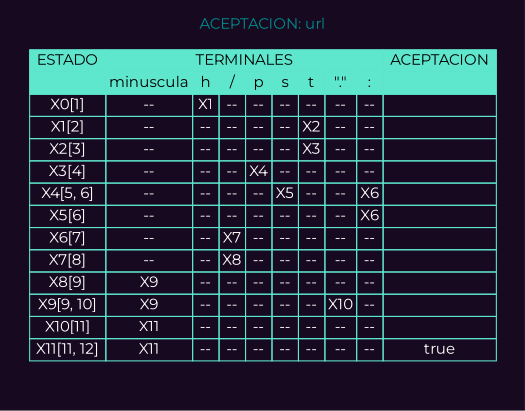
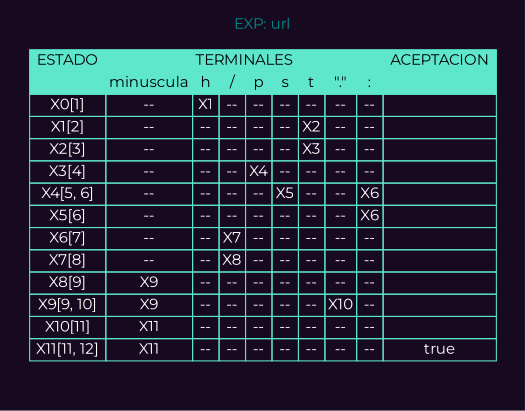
cluster "ACEPTACION: url": label "ACEPTACION: url" -> "EXP: url"
